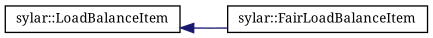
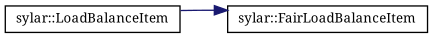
edge "sylar::FairLoadBalanceItem" -> "sylar::LoadBalanceItem": reversed
